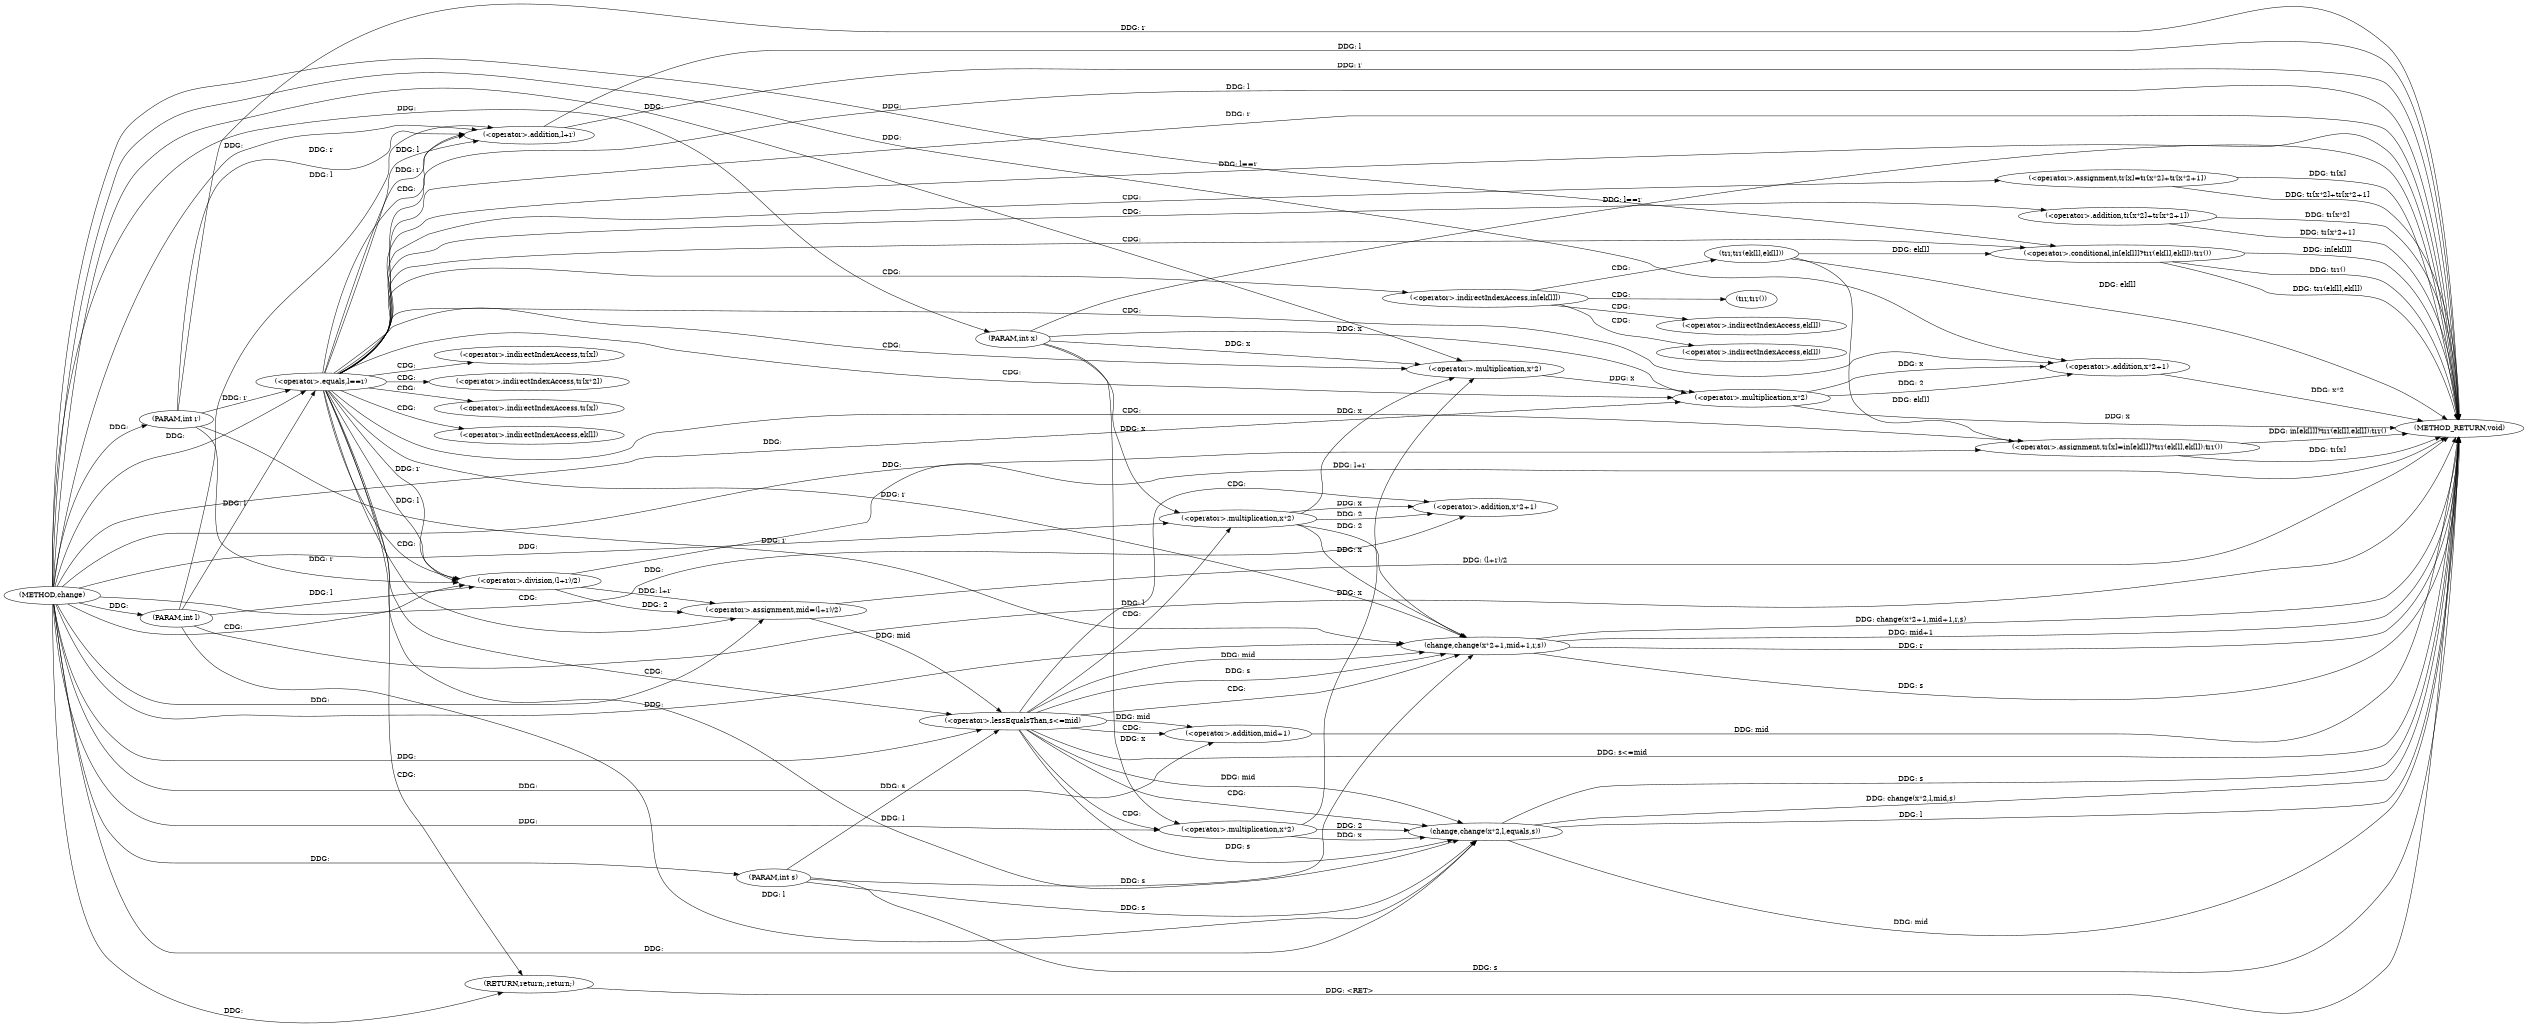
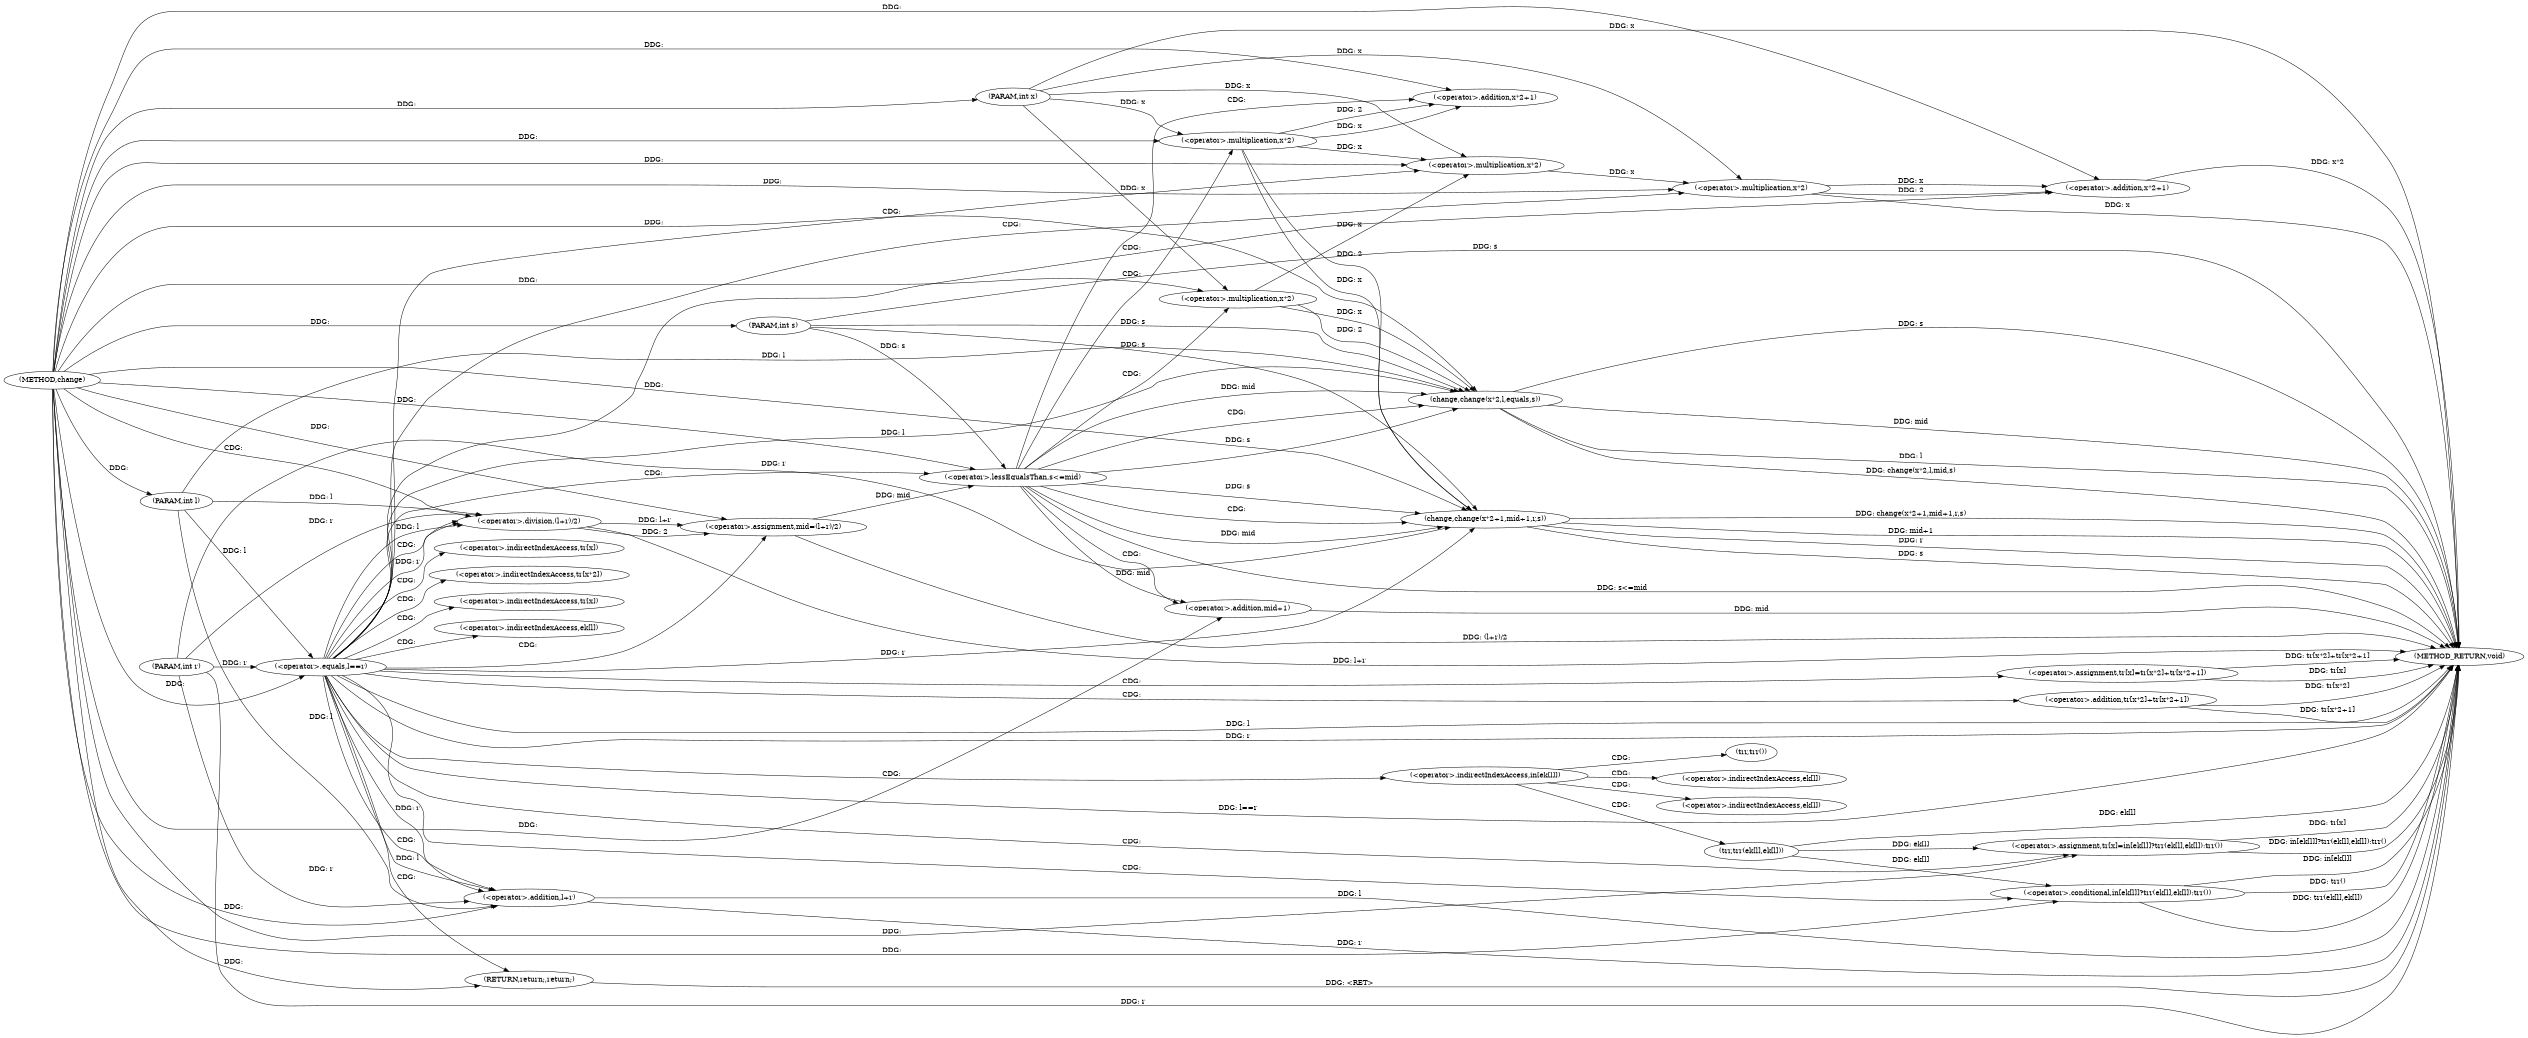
edge "(PARAM,int x)" -> "(METHOD_RETURN,void)": label "DDG: l==r" -> "DDG: x"
edge "(METHOD,change)" -> "(PARAM,int r)": removed, label "DDG:"
edge "(PARAM,int l)" -> "(METHOD_RETURN,void)": removed, label "DDG: l"
